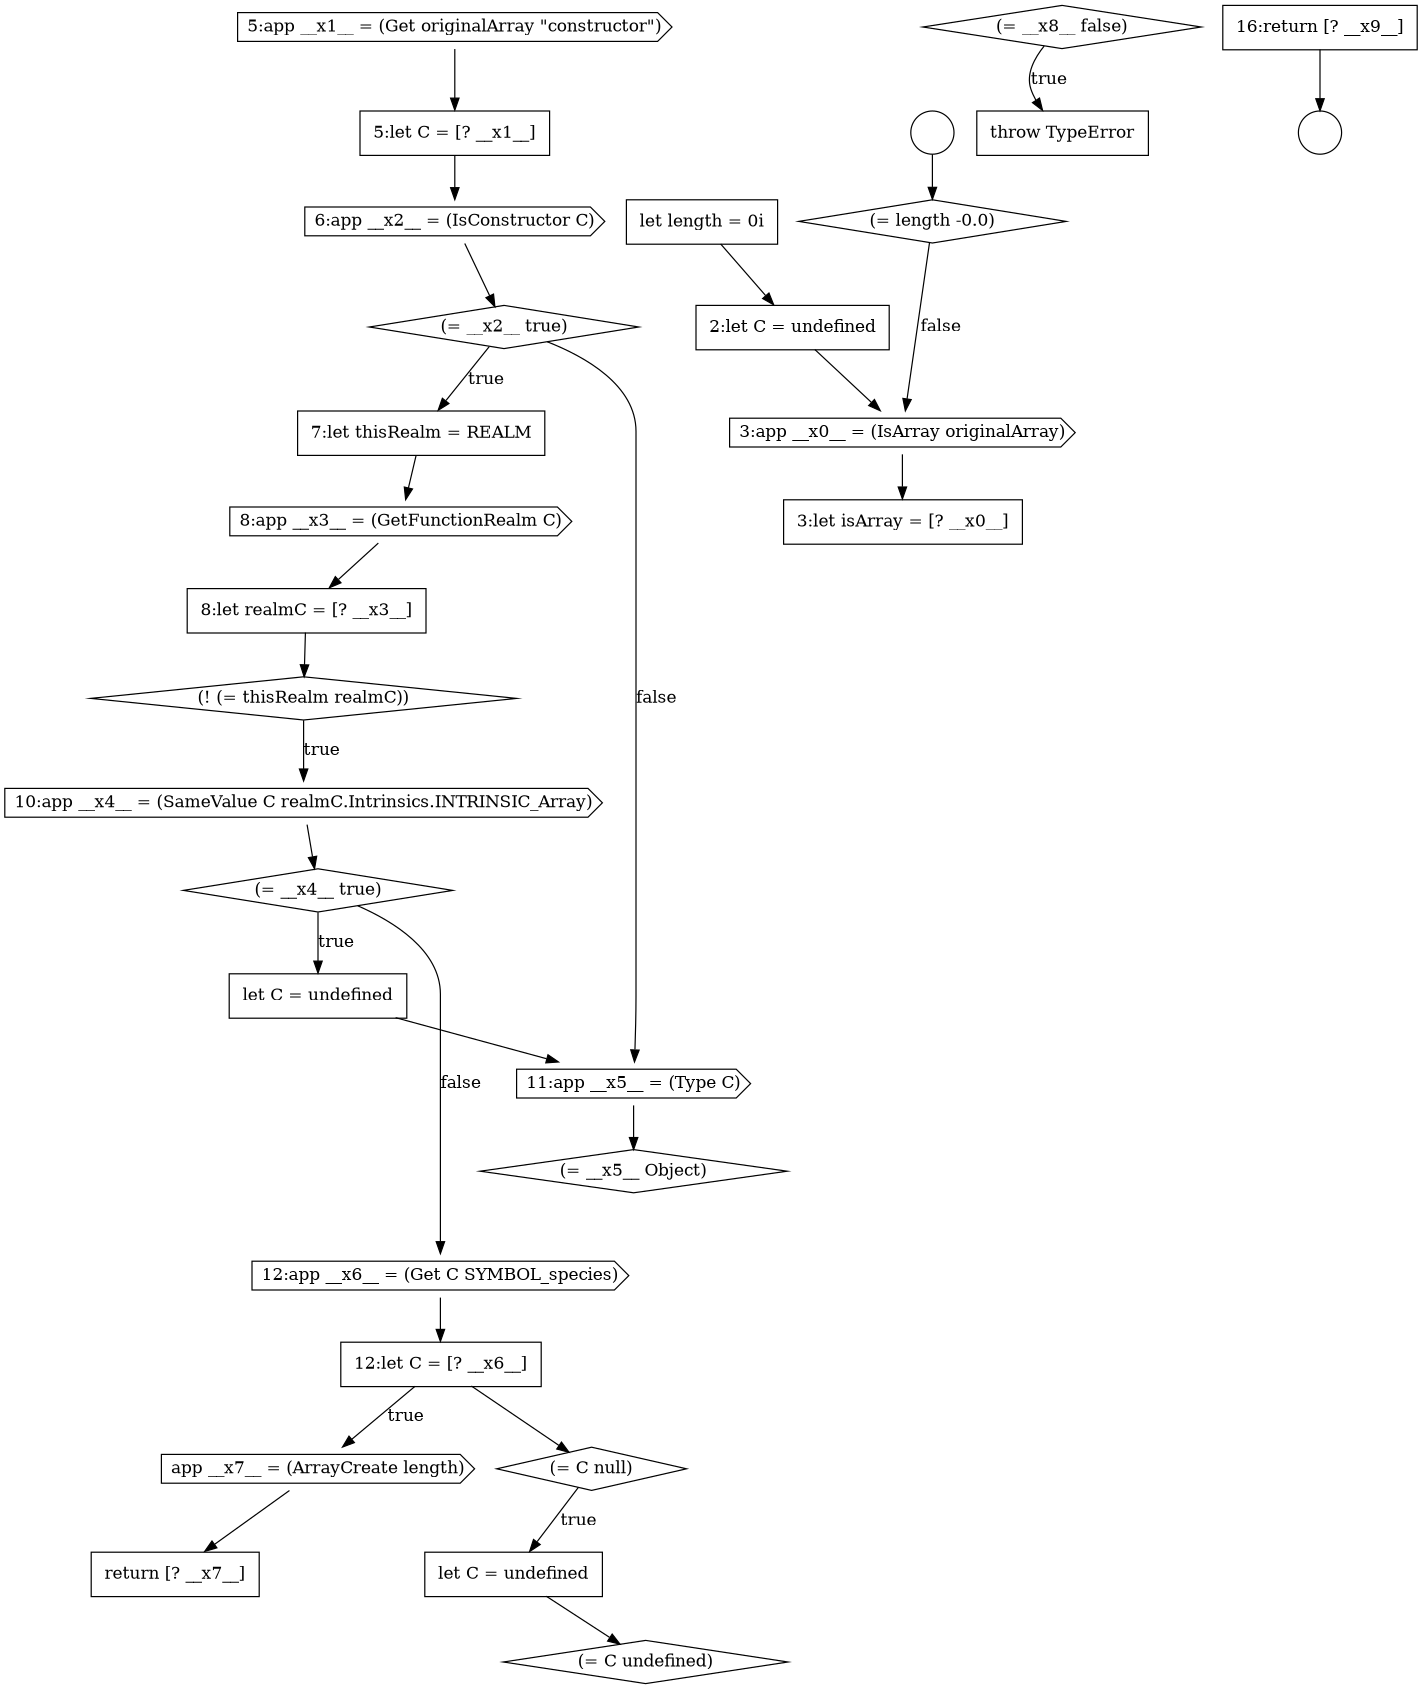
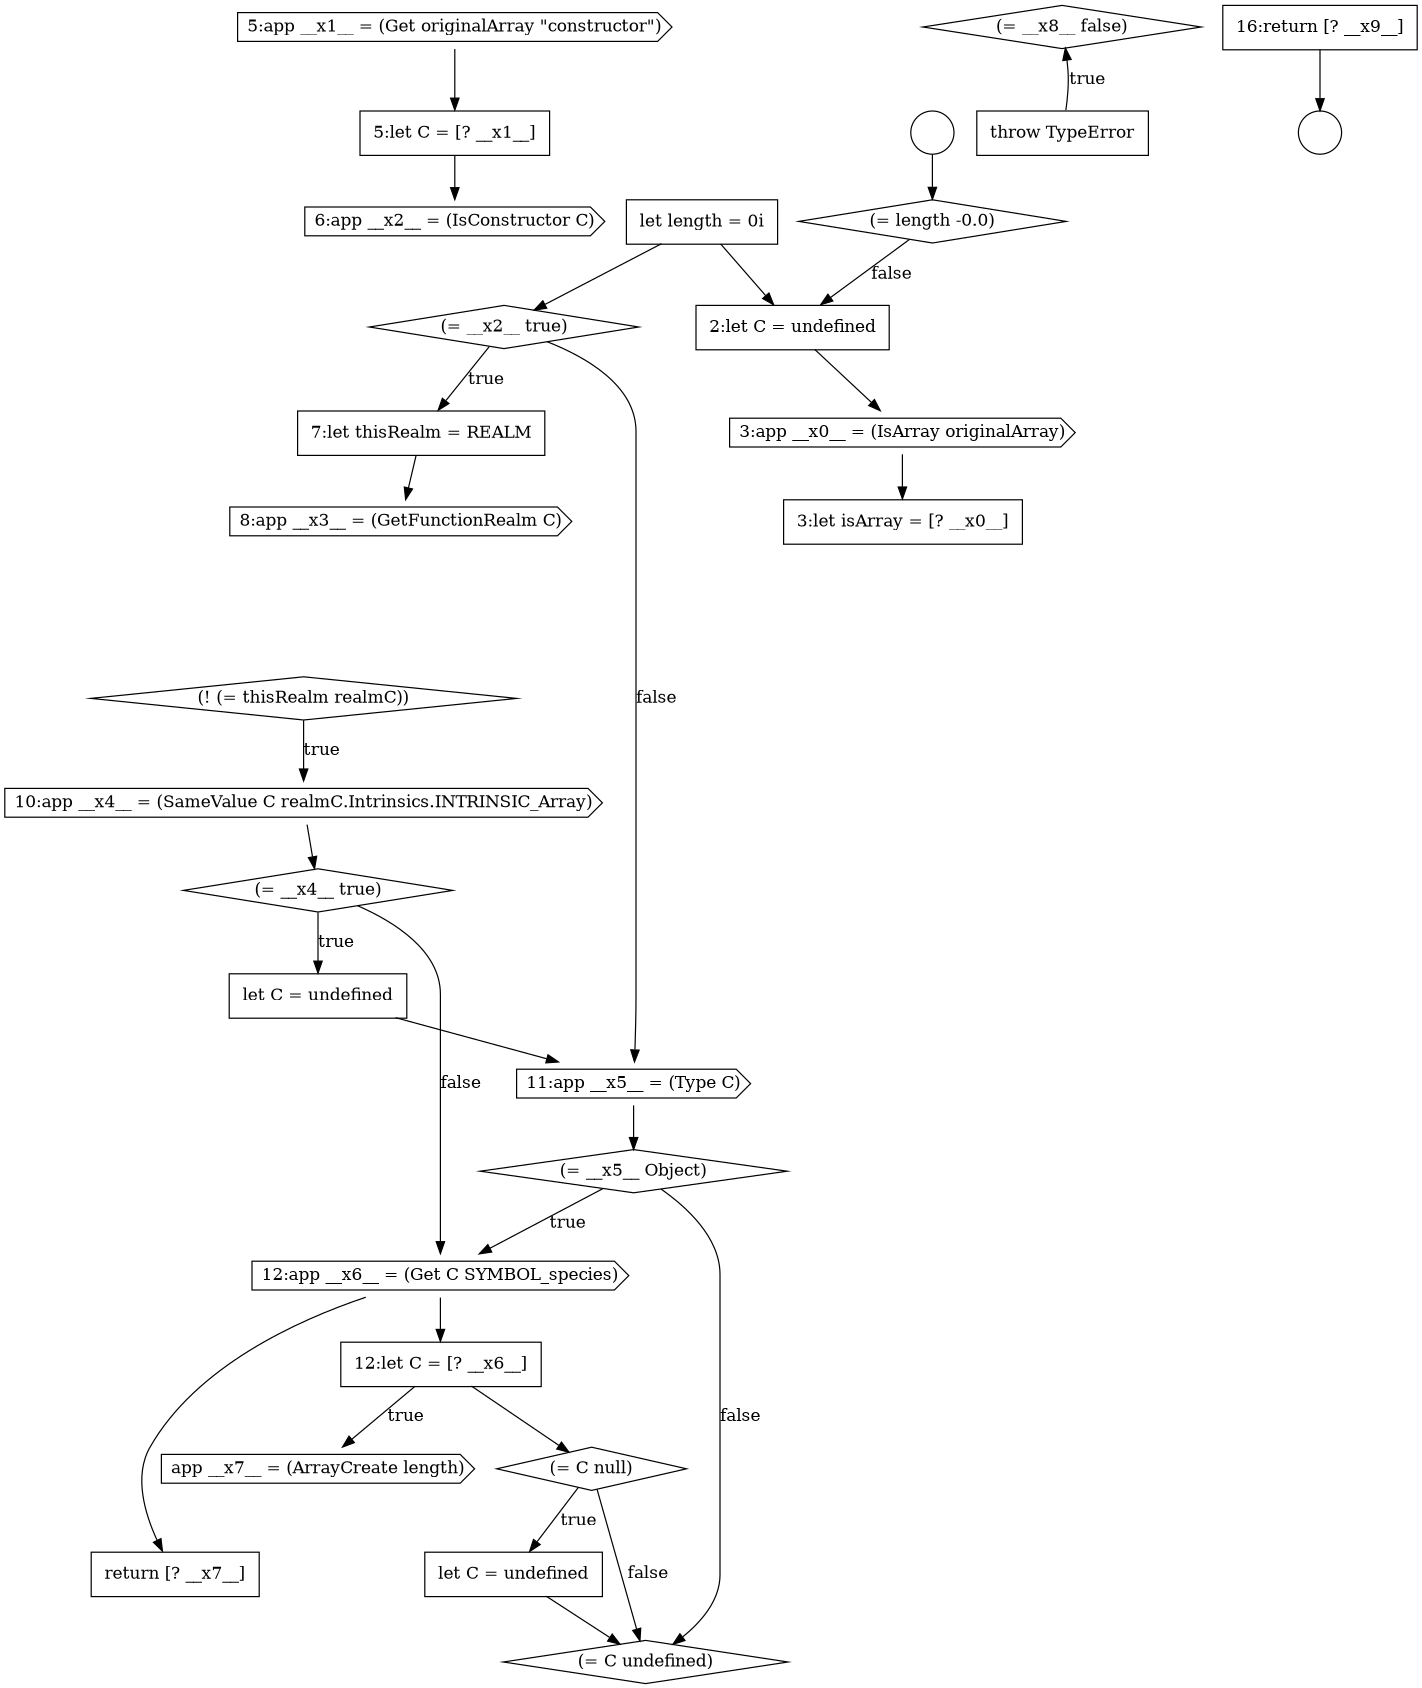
edge "(= __x8__ false)" -> "throw TypeError": reversed
edge "6:app __x2__ = (IsConstructor C)" -> "(= __x2__ true)": now "let length = 0i" -> "(= __x2__ true)"
edge "(= length -0.0)" -> "3:app __x0__ = (IsArray originalArray)": now "(= length -0.0)" -> "2:let C = undefined"
node "8:let realmC = [? __x3__]": removed
edge "(= __x5__ Object)" -> "12:app __x6__ = (Get C SYMBOL_species)": added, label "true"
edge "(= __x5__ Object)" -> "(= C undefined)": added, label "false"
edge "app __x7__ = (ArrayCreate length)" -> "return [? __x7__]": now "12:app __x6__ = (Get C SYMBOL_species)" -> "return [? __x7__]"
edge "(= C null)" -> "(= C undefined)": added, label "false"
